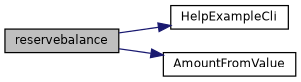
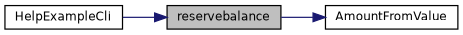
edge "reservebalance" -> "HelpExampleCli": reversed
